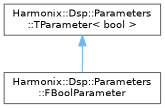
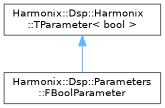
node "Harmonix::Dsp::Parameters ::TParameter< bool >": label "Harmonix::Dsp::Parameters ::TParameter< bool >" -> "Harmonix::Dsp::Harmonix ::TParameter< bool >"
